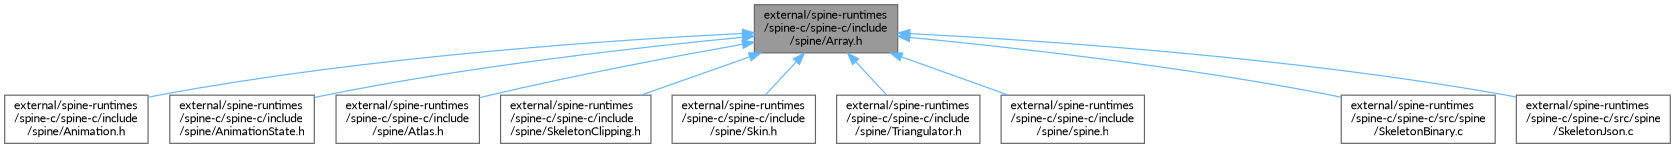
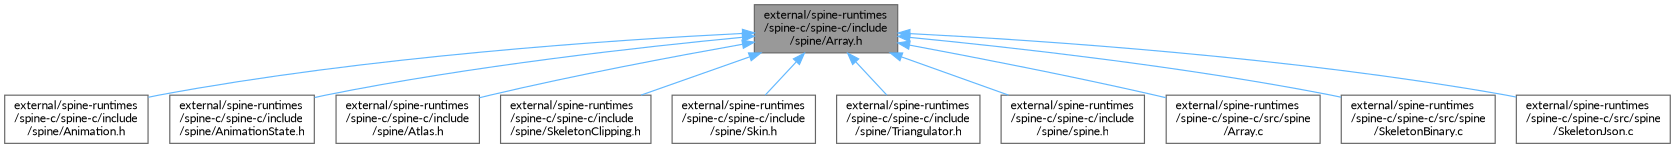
node "external/spine-runtimes /spine-c/spine-c/src/spine /Array.c": added
